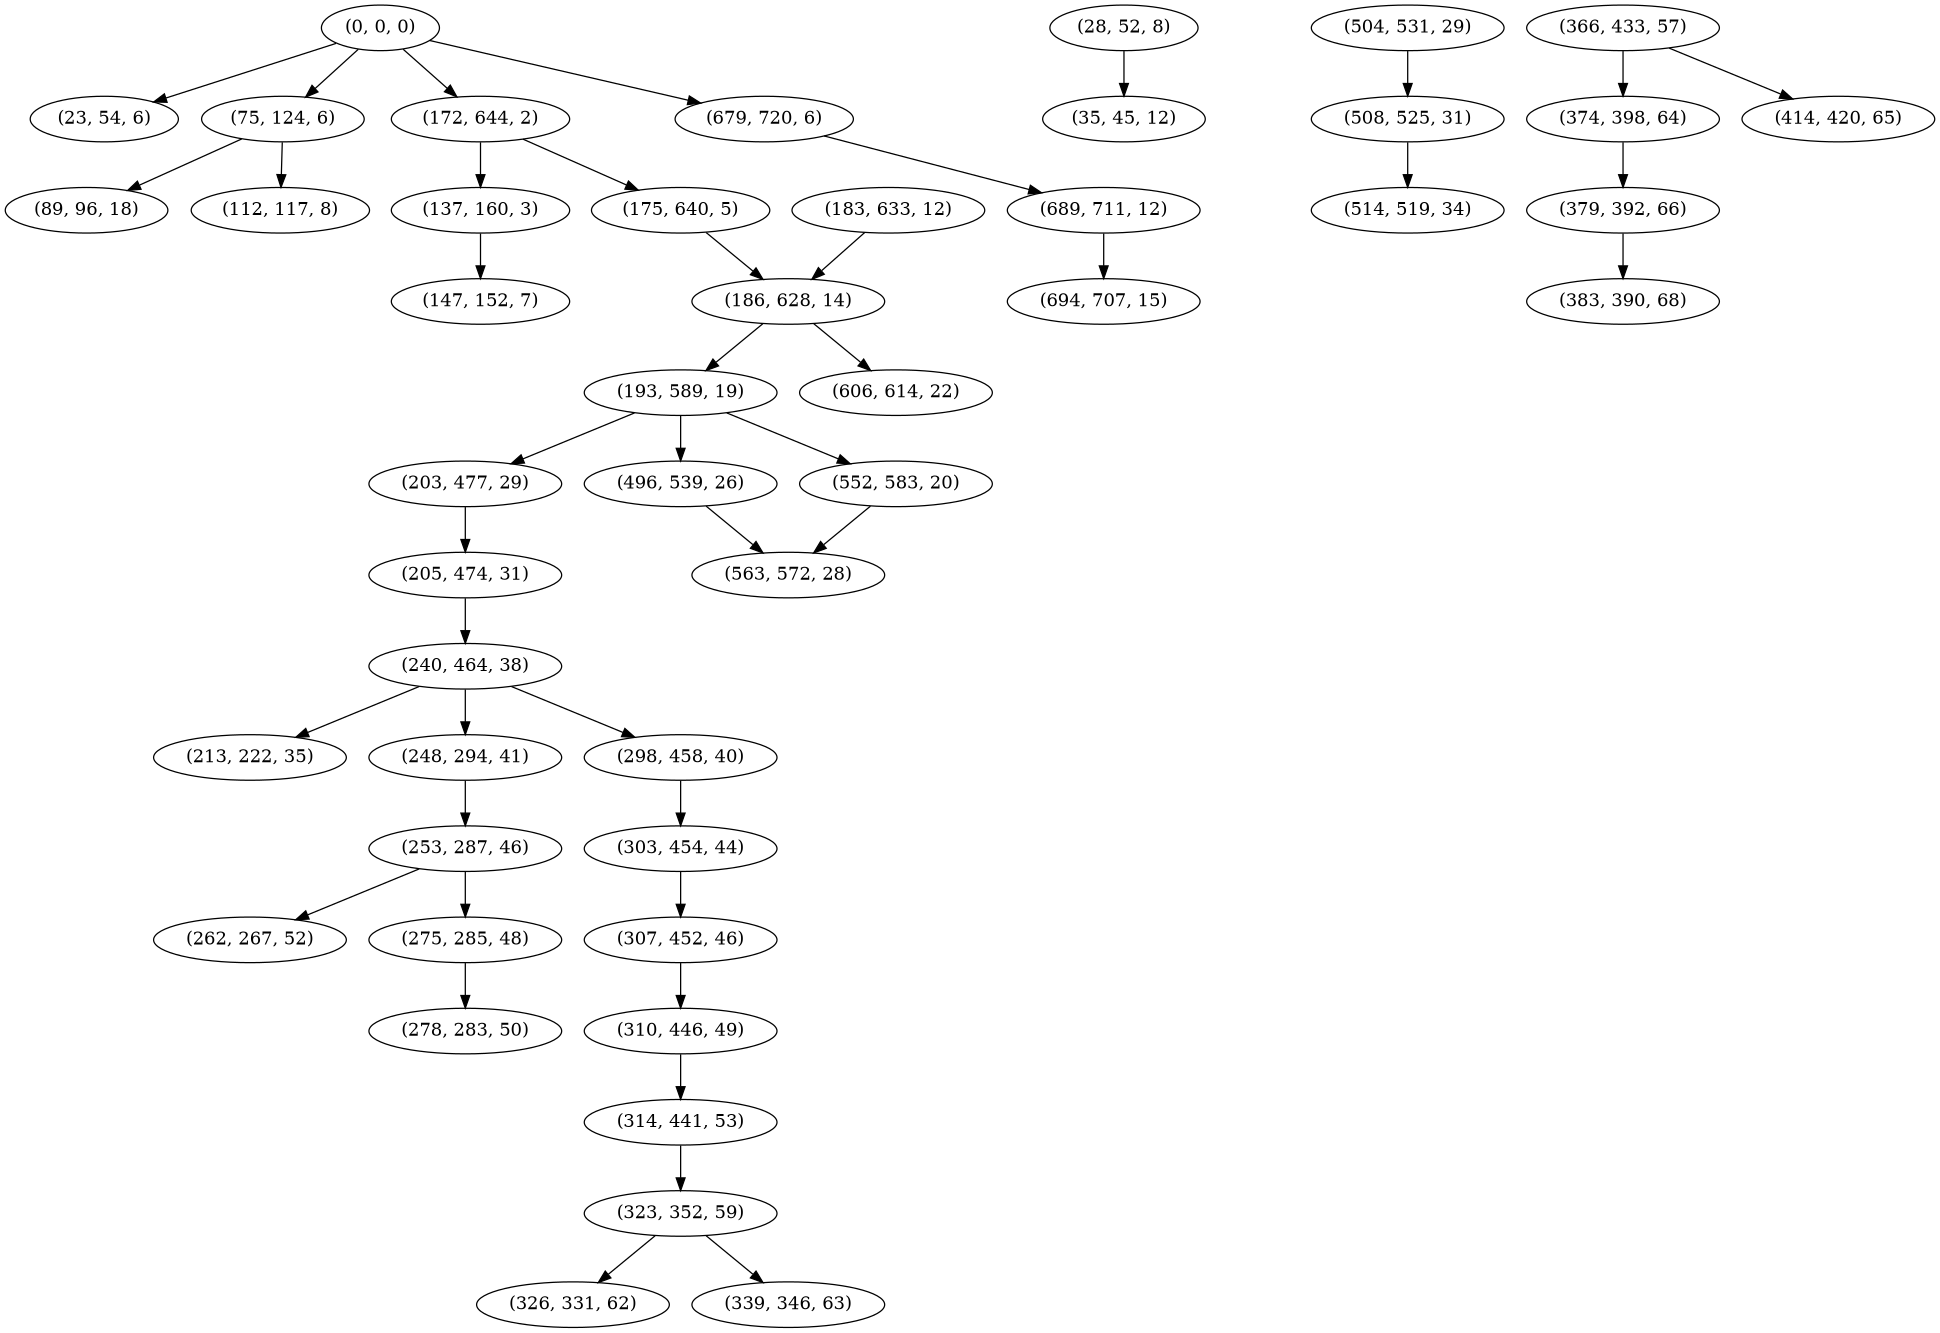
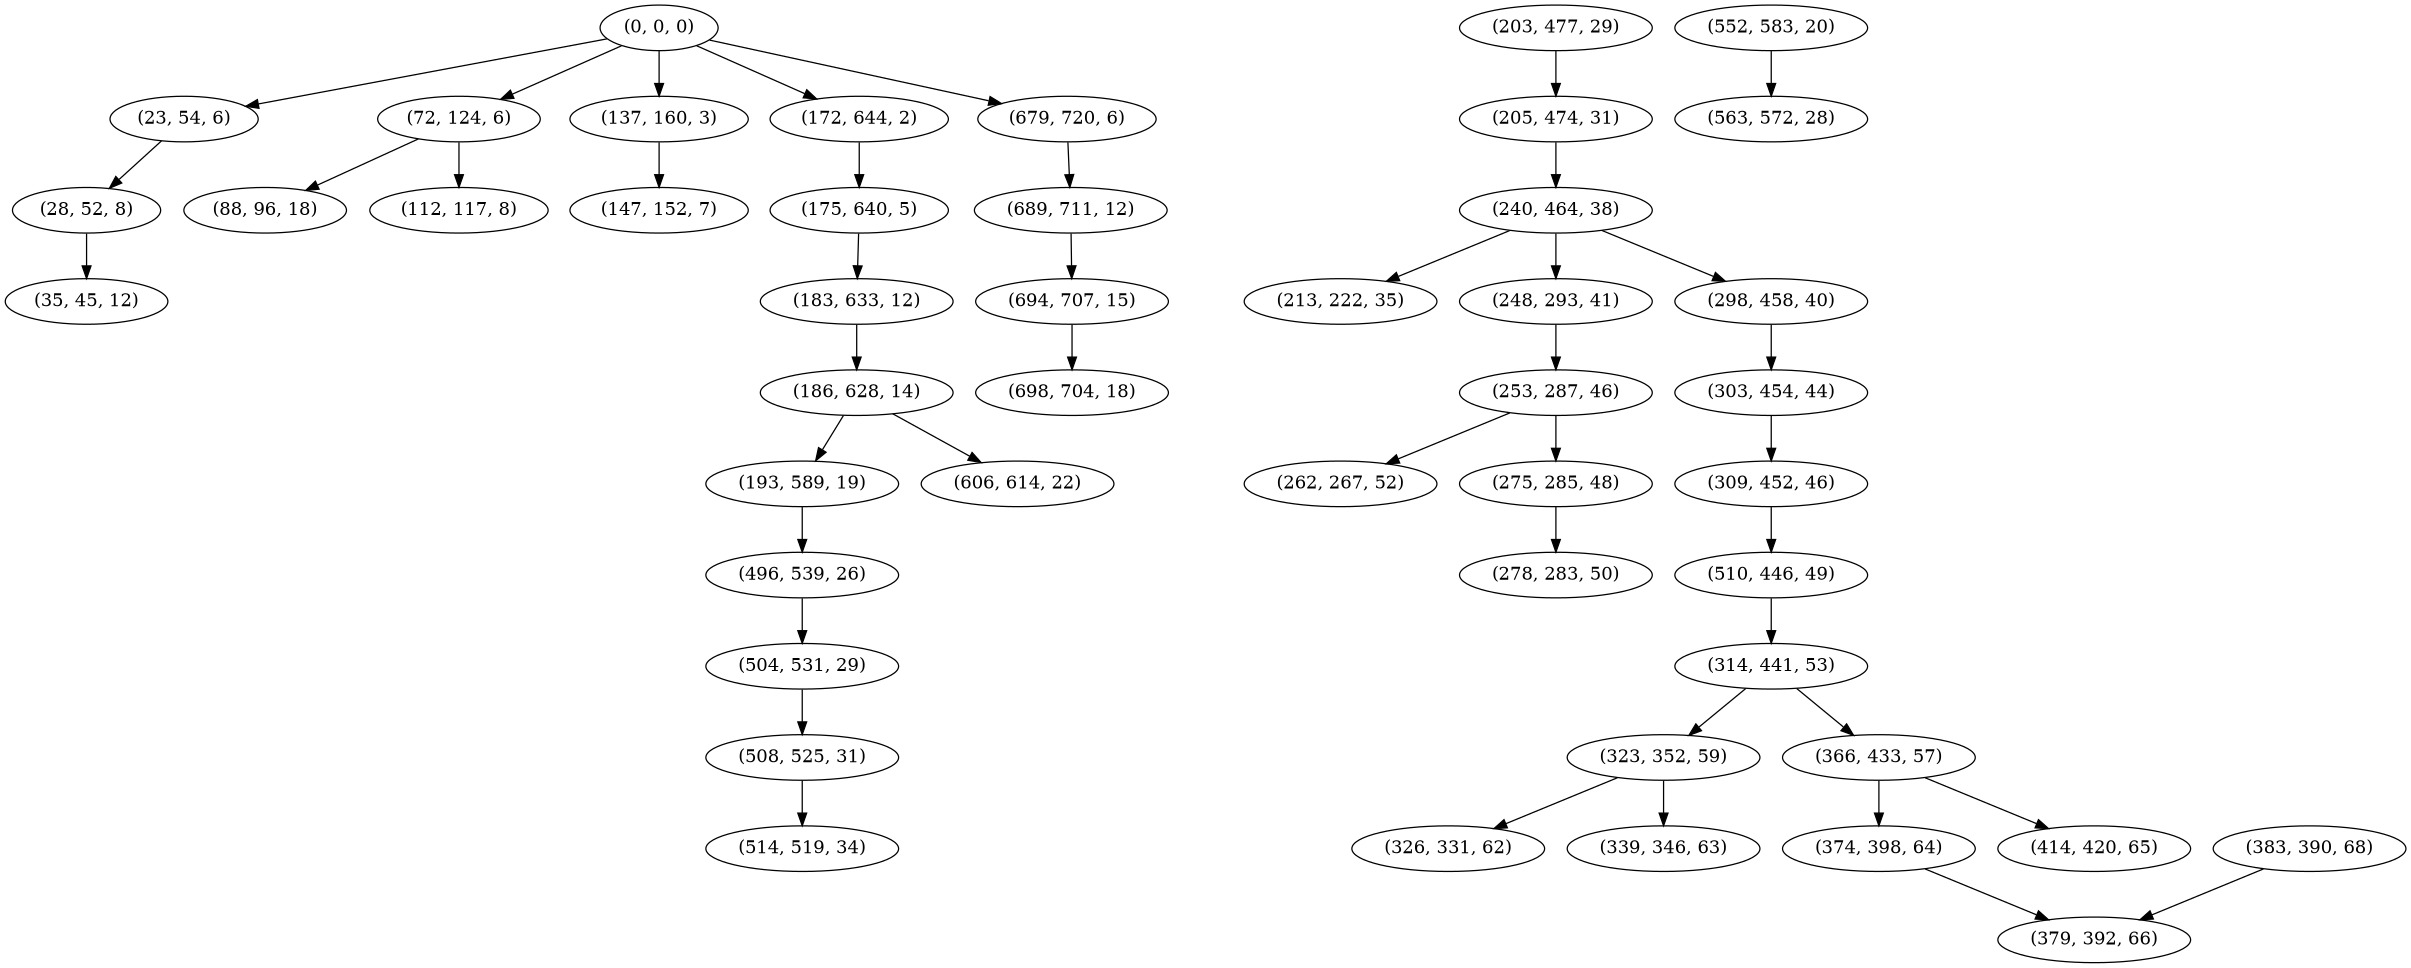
node "(75, 124, 6)": label "(75, 124, 6)" -> "(72, 124, 6)"
edge "(172, 644, 2)" -> "(137, 160, 3)": now "(0, 0, 0)" -> "(137, 160, 3)"
edge "(23, 54, 6)" -> "(28, 52, 8)": added
node "(89, 96, 18)": label "(89, 96, 18)" -> "(88, 96, 18)"
edge "(379, 392, 66)" -> "(383, 390, 68)": reversed
edge "(175, 640, 5)" -> "(186, 628, 14)": now "(175, 640, 5)" -> "(183, 633, 12)"
node "(698, 704, 18)": added
edge "(193, 589, 19)" -> "(203, 477, 29)": removed
edge "(193, 589, 19)" -> "(552, 583, 20)": removed
edge "(496, 539, 26)" -> "(563, 572, 28)": now "(496, 539, 26)" -> "(504, 531, 29)"
edge "(314, 441, 53)" -> "(366, 433, 57)": added
node "(248, 294, 41)": label "(248, 294, 41)" -> "(248, 293, 41)"
node "(307, 452, 46)": label "(307, 452, 46)" -> "(309, 452, 46)"
node "(310, 446, 49)": label "(310, 446, 49)" -> "(510, 446, 49)"
